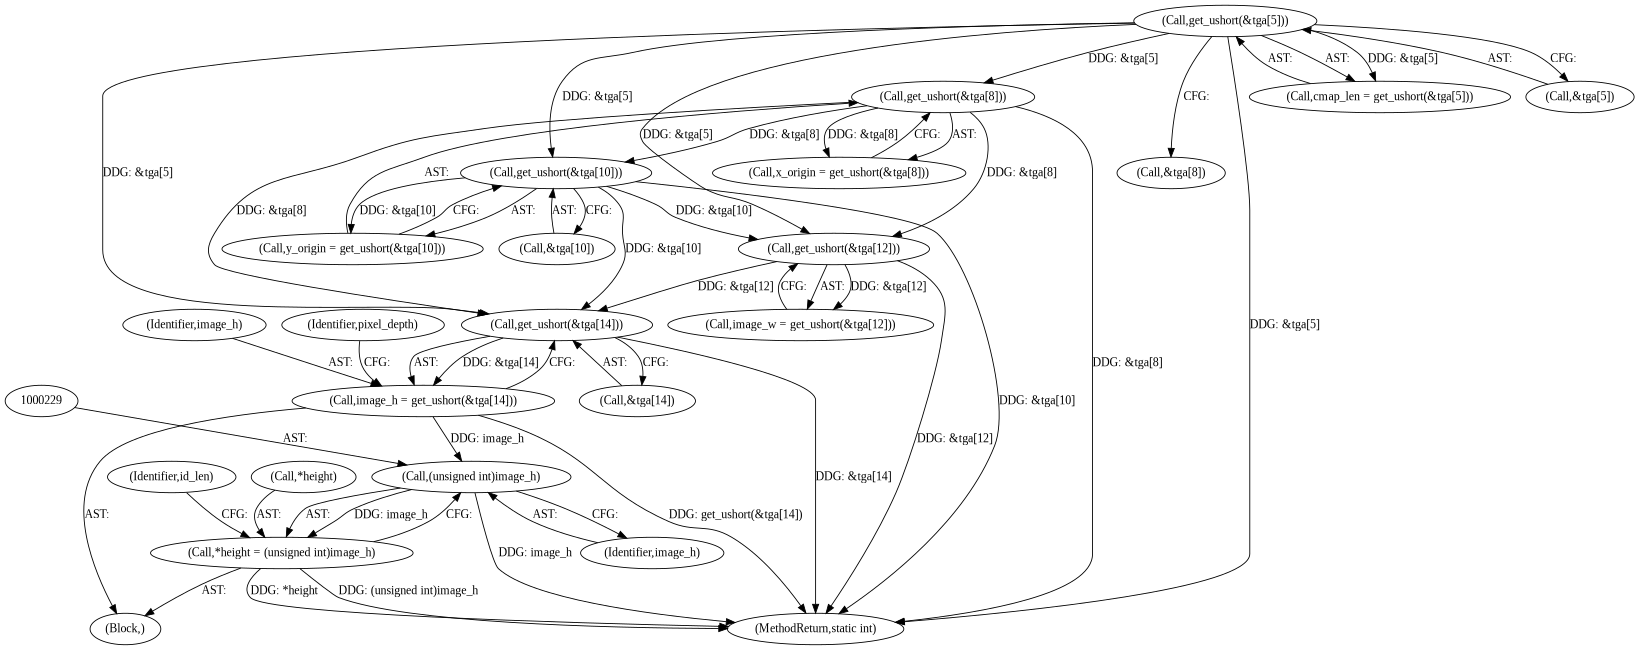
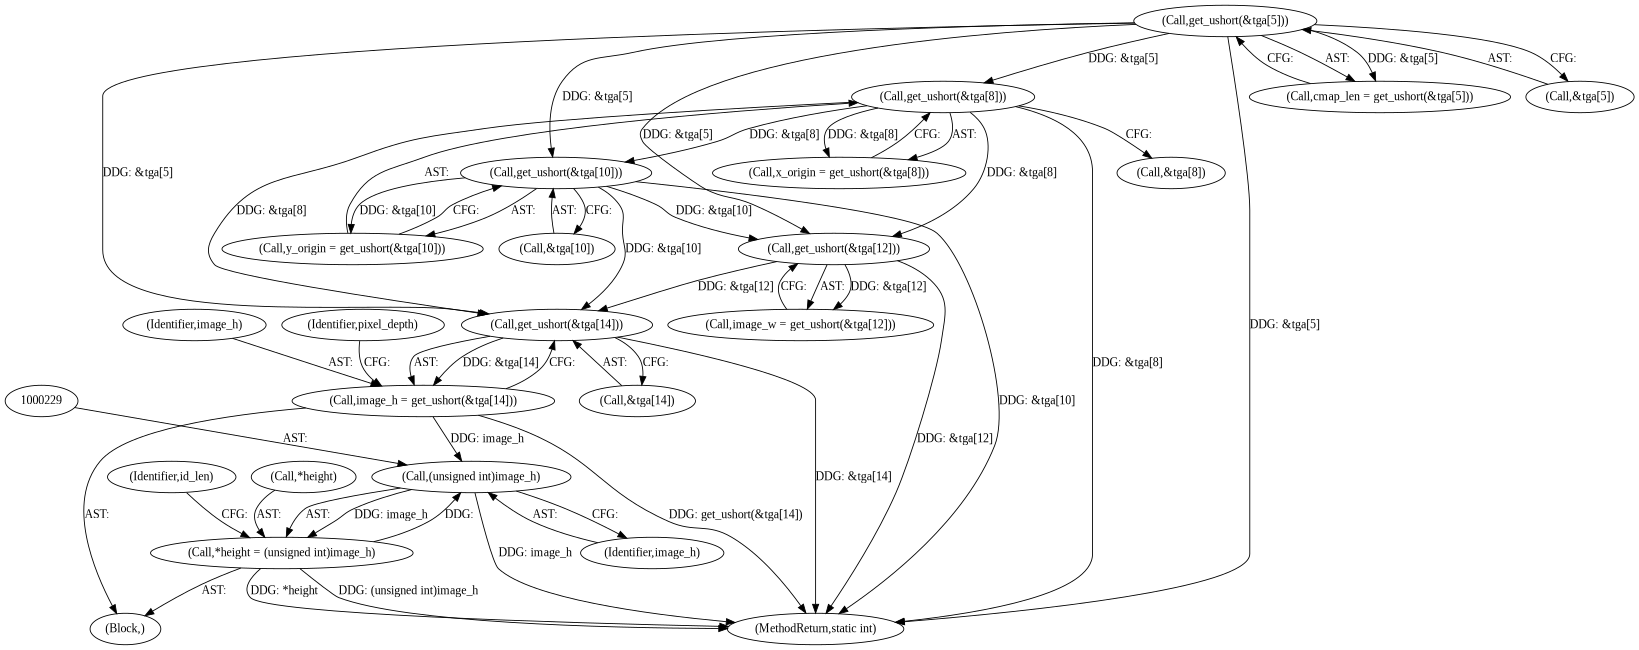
edge "(Call,cmap_len = get_ushort(&tga[5]))" -> "(Call,get_ushort(&tga[5]))": label "AST: " -> "CFG: "
edge "(Call,get_ushort(&tga[5]))" -> "(Call,&tga[8])": now "(Call,get_ushort(&tga[8]))" -> "(Call,&tga[8])"
edge "(Call,*height = (unsigned int)image_h)" -> "(Call,(unsigned int)image_h)": label "CFG: " -> "DDG: "
